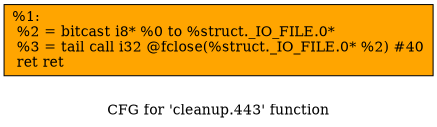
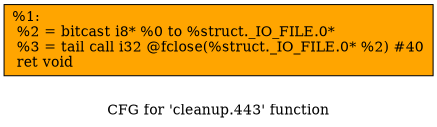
node "%1:": text "ret ret" -> "ret void"
